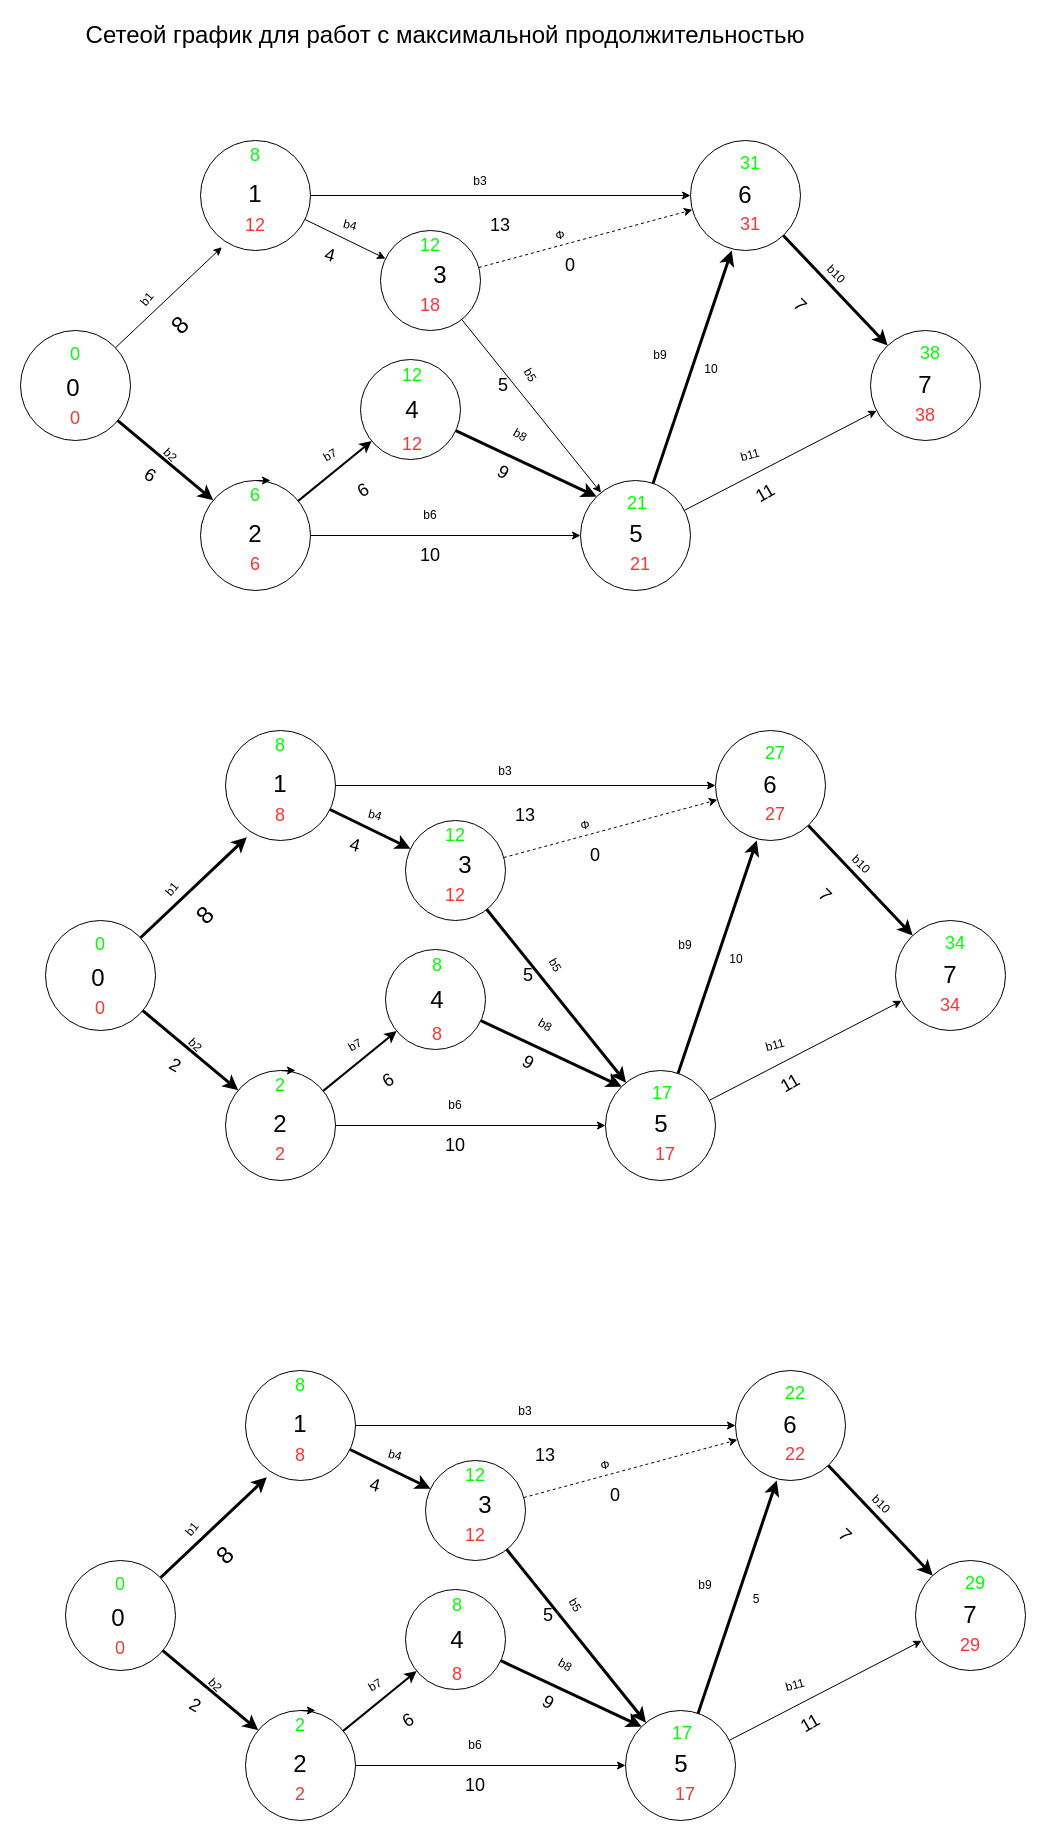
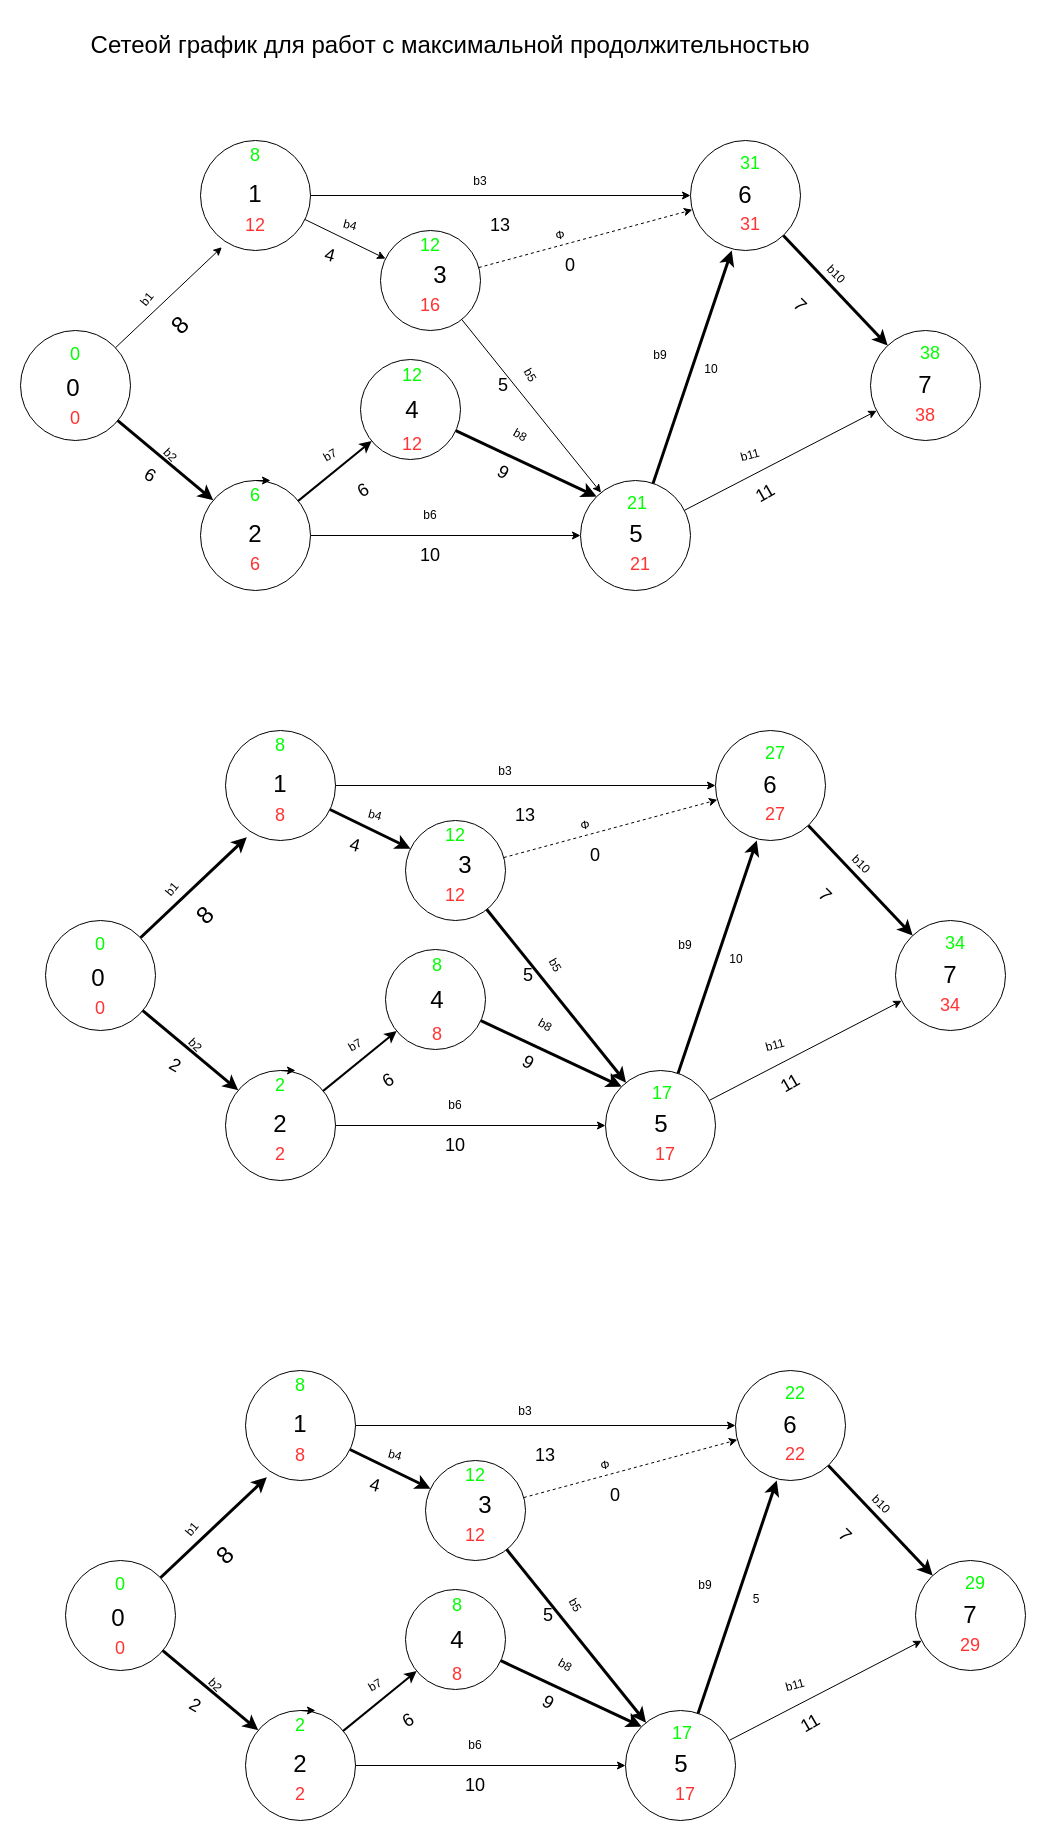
node "Сетеой график для работ с максимальной продолжительностью": moved (446, 36) -> (451, 46)
node "18": label "18" -> "16"
